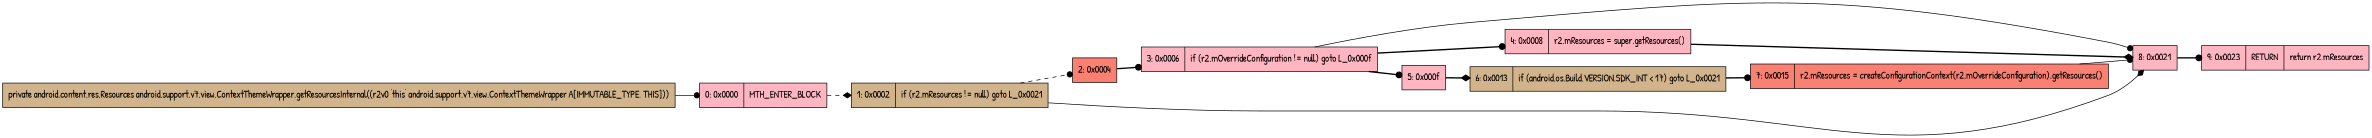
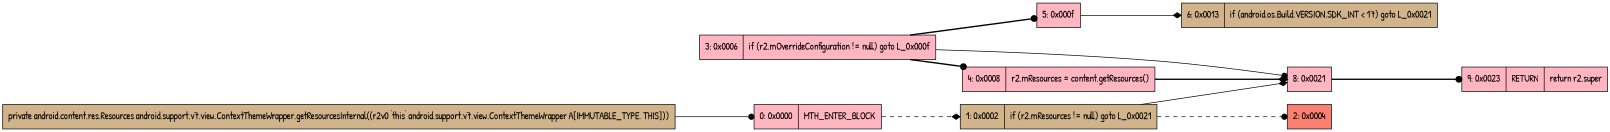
node "4: 0x0008": text "r2.mResources = super.getResources()" -> "r2.mResources = content.getResources()"
node "9: 0x0023": text "return r2.mResources" -> "return r2.super"
edge "2: 0x0004" -> "3: 0x0006": removed
node "7: 0x0015": removed
edge "5: 0x000f" -> "6: 0x0013": style bold -> solid
